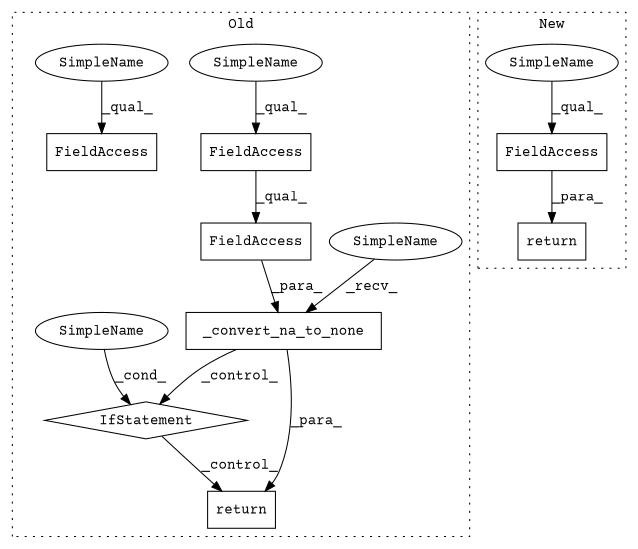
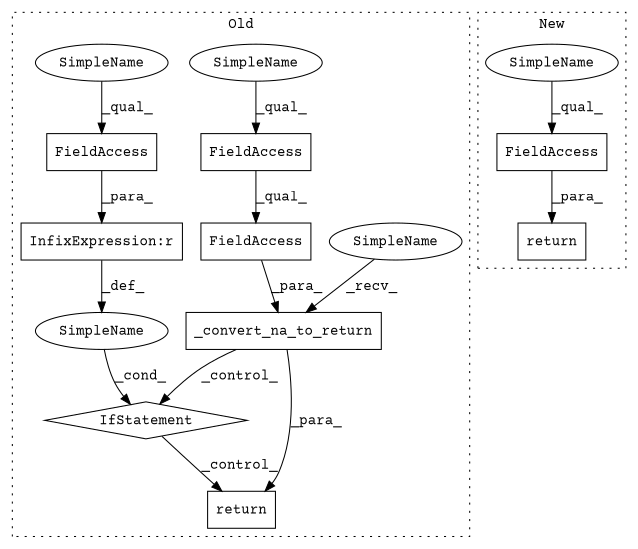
node "InfixExpression:r": added
node "_convert_na_to_none": label "_convert_na_to_none" -> "_convert_na_to_return"
